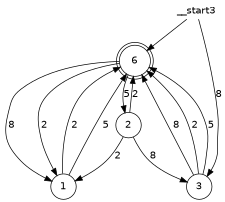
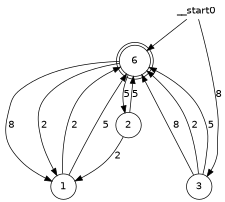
node "__start3": label "__start3" -> "__start0"
edge "2" -> "6": label "2" -> "5"
edge "2" -> "3": removed, label "8"
